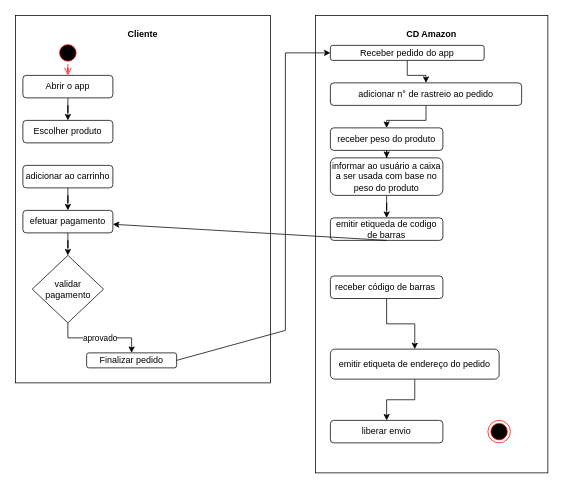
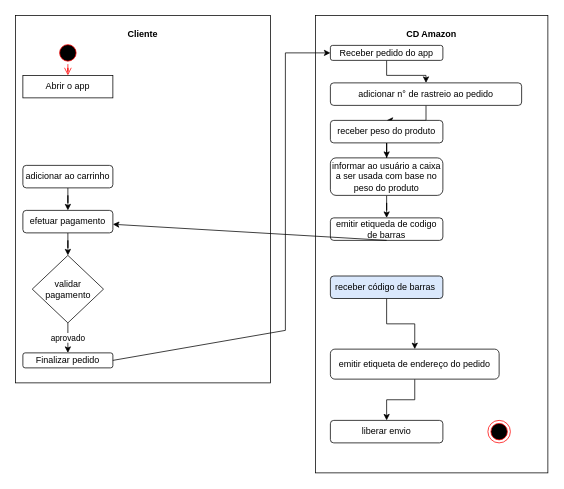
node "Receber pedido do app": size 154x15 -> 113x15
node "Abrir o app": shape rounded rectangle -> rectangle
edge "Abrir o app" -> "Escolher produto": removed
node "Escolher produto": removed
node "receber peso do produto": moved (387, 139) -> (387, 132)
node "receber código de barras": fillcolor #ffffff -> #dae8fc
node "Finalizar pedido": moved (132, 360) -> (68, 360)
